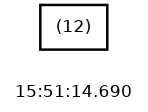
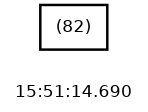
node "(12)": label "(12)" -> "(82)"
